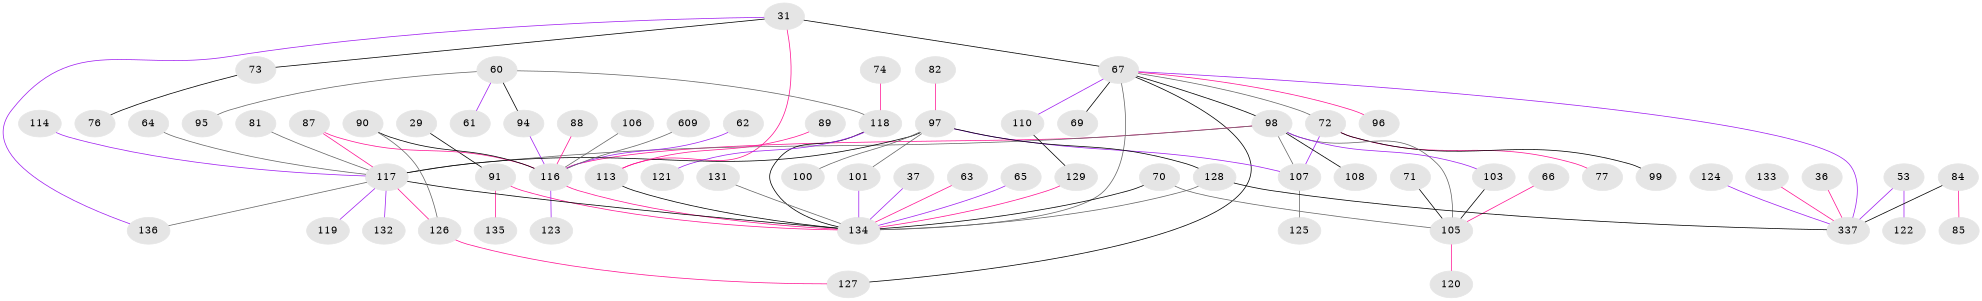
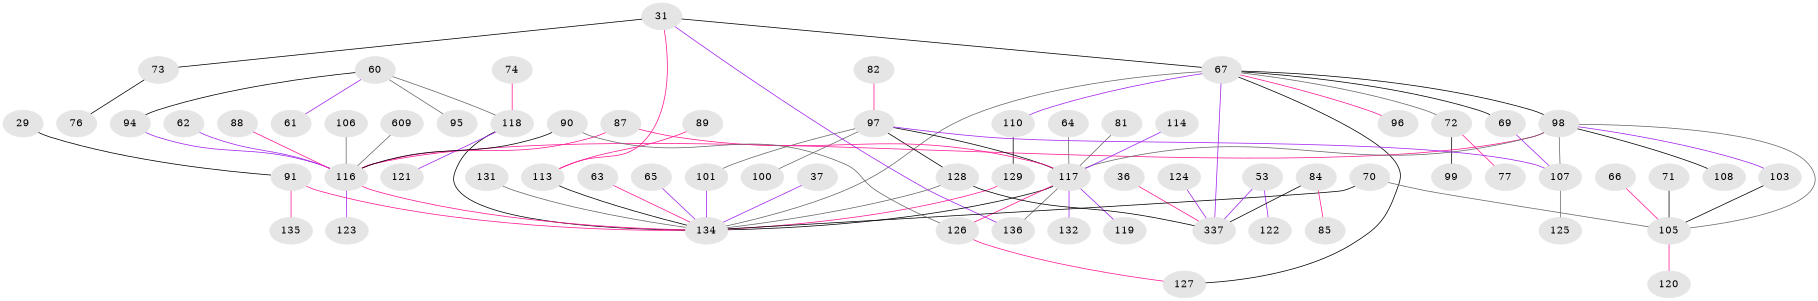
edge "72" -- "107": now "69" -- "107"
node "133": removed
